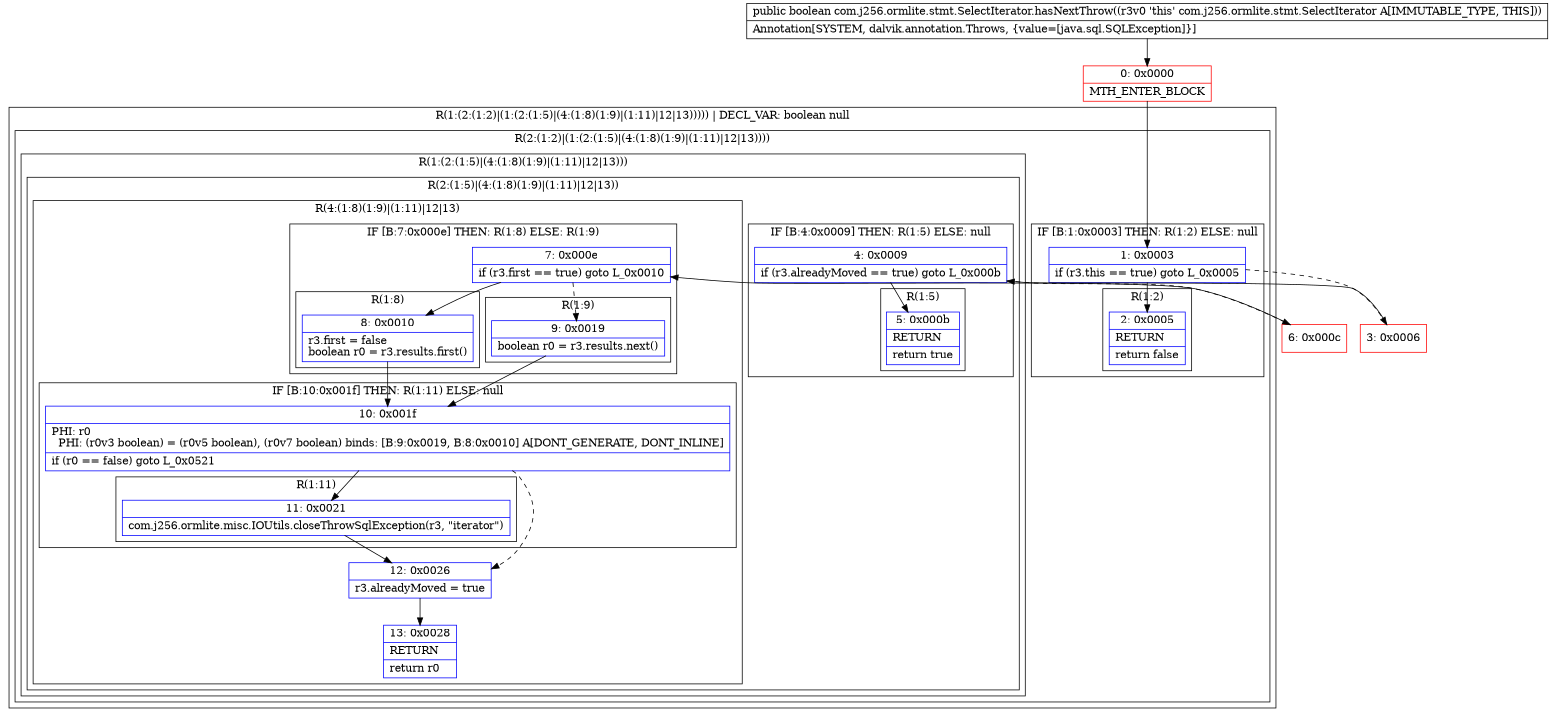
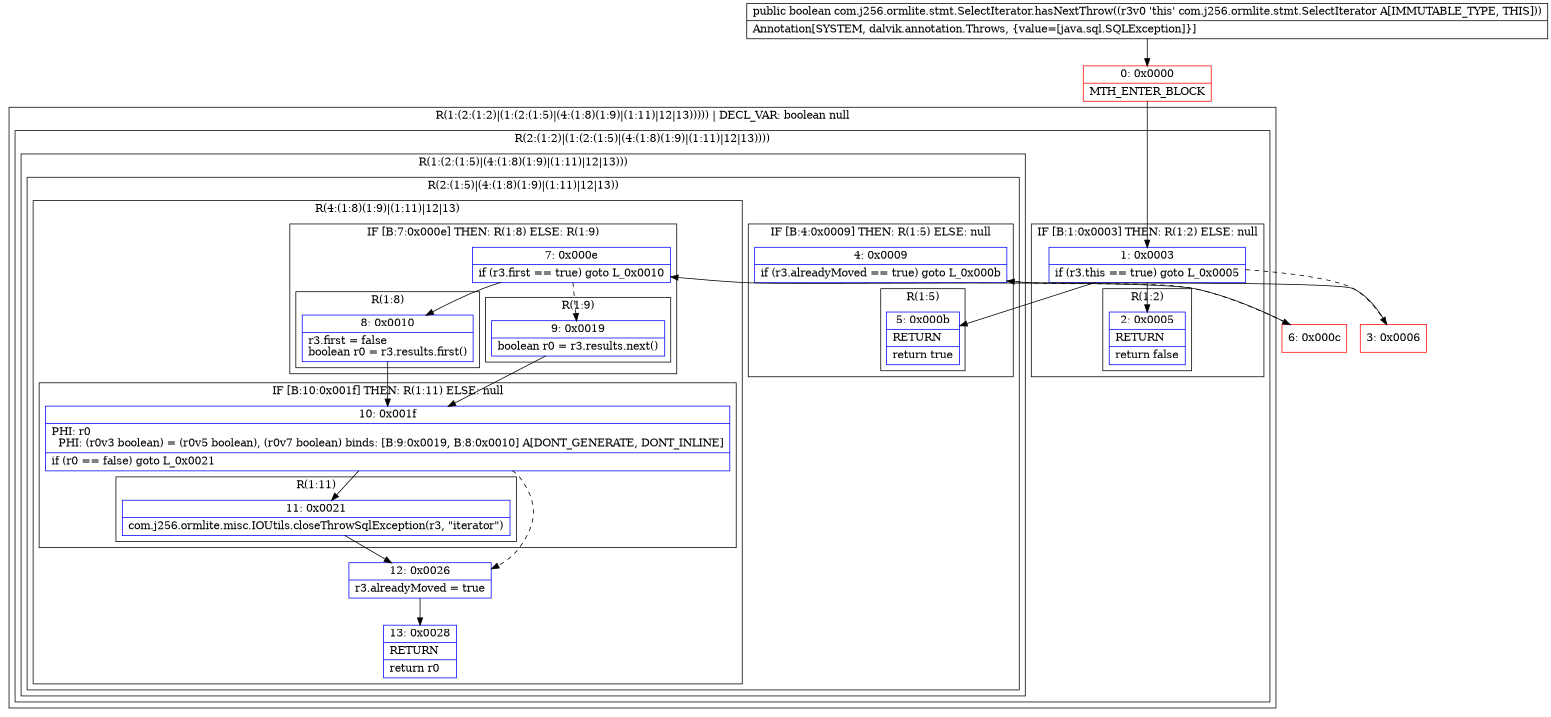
edge "4: 0x0009" -> "5: 0x000b": now "1: 0x0003" -> "5: 0x000b"
node "10: 0x001f": text "if (r0 == false) goto L_0x0521" -> "if (r0 == false) goto L_0x0021"
